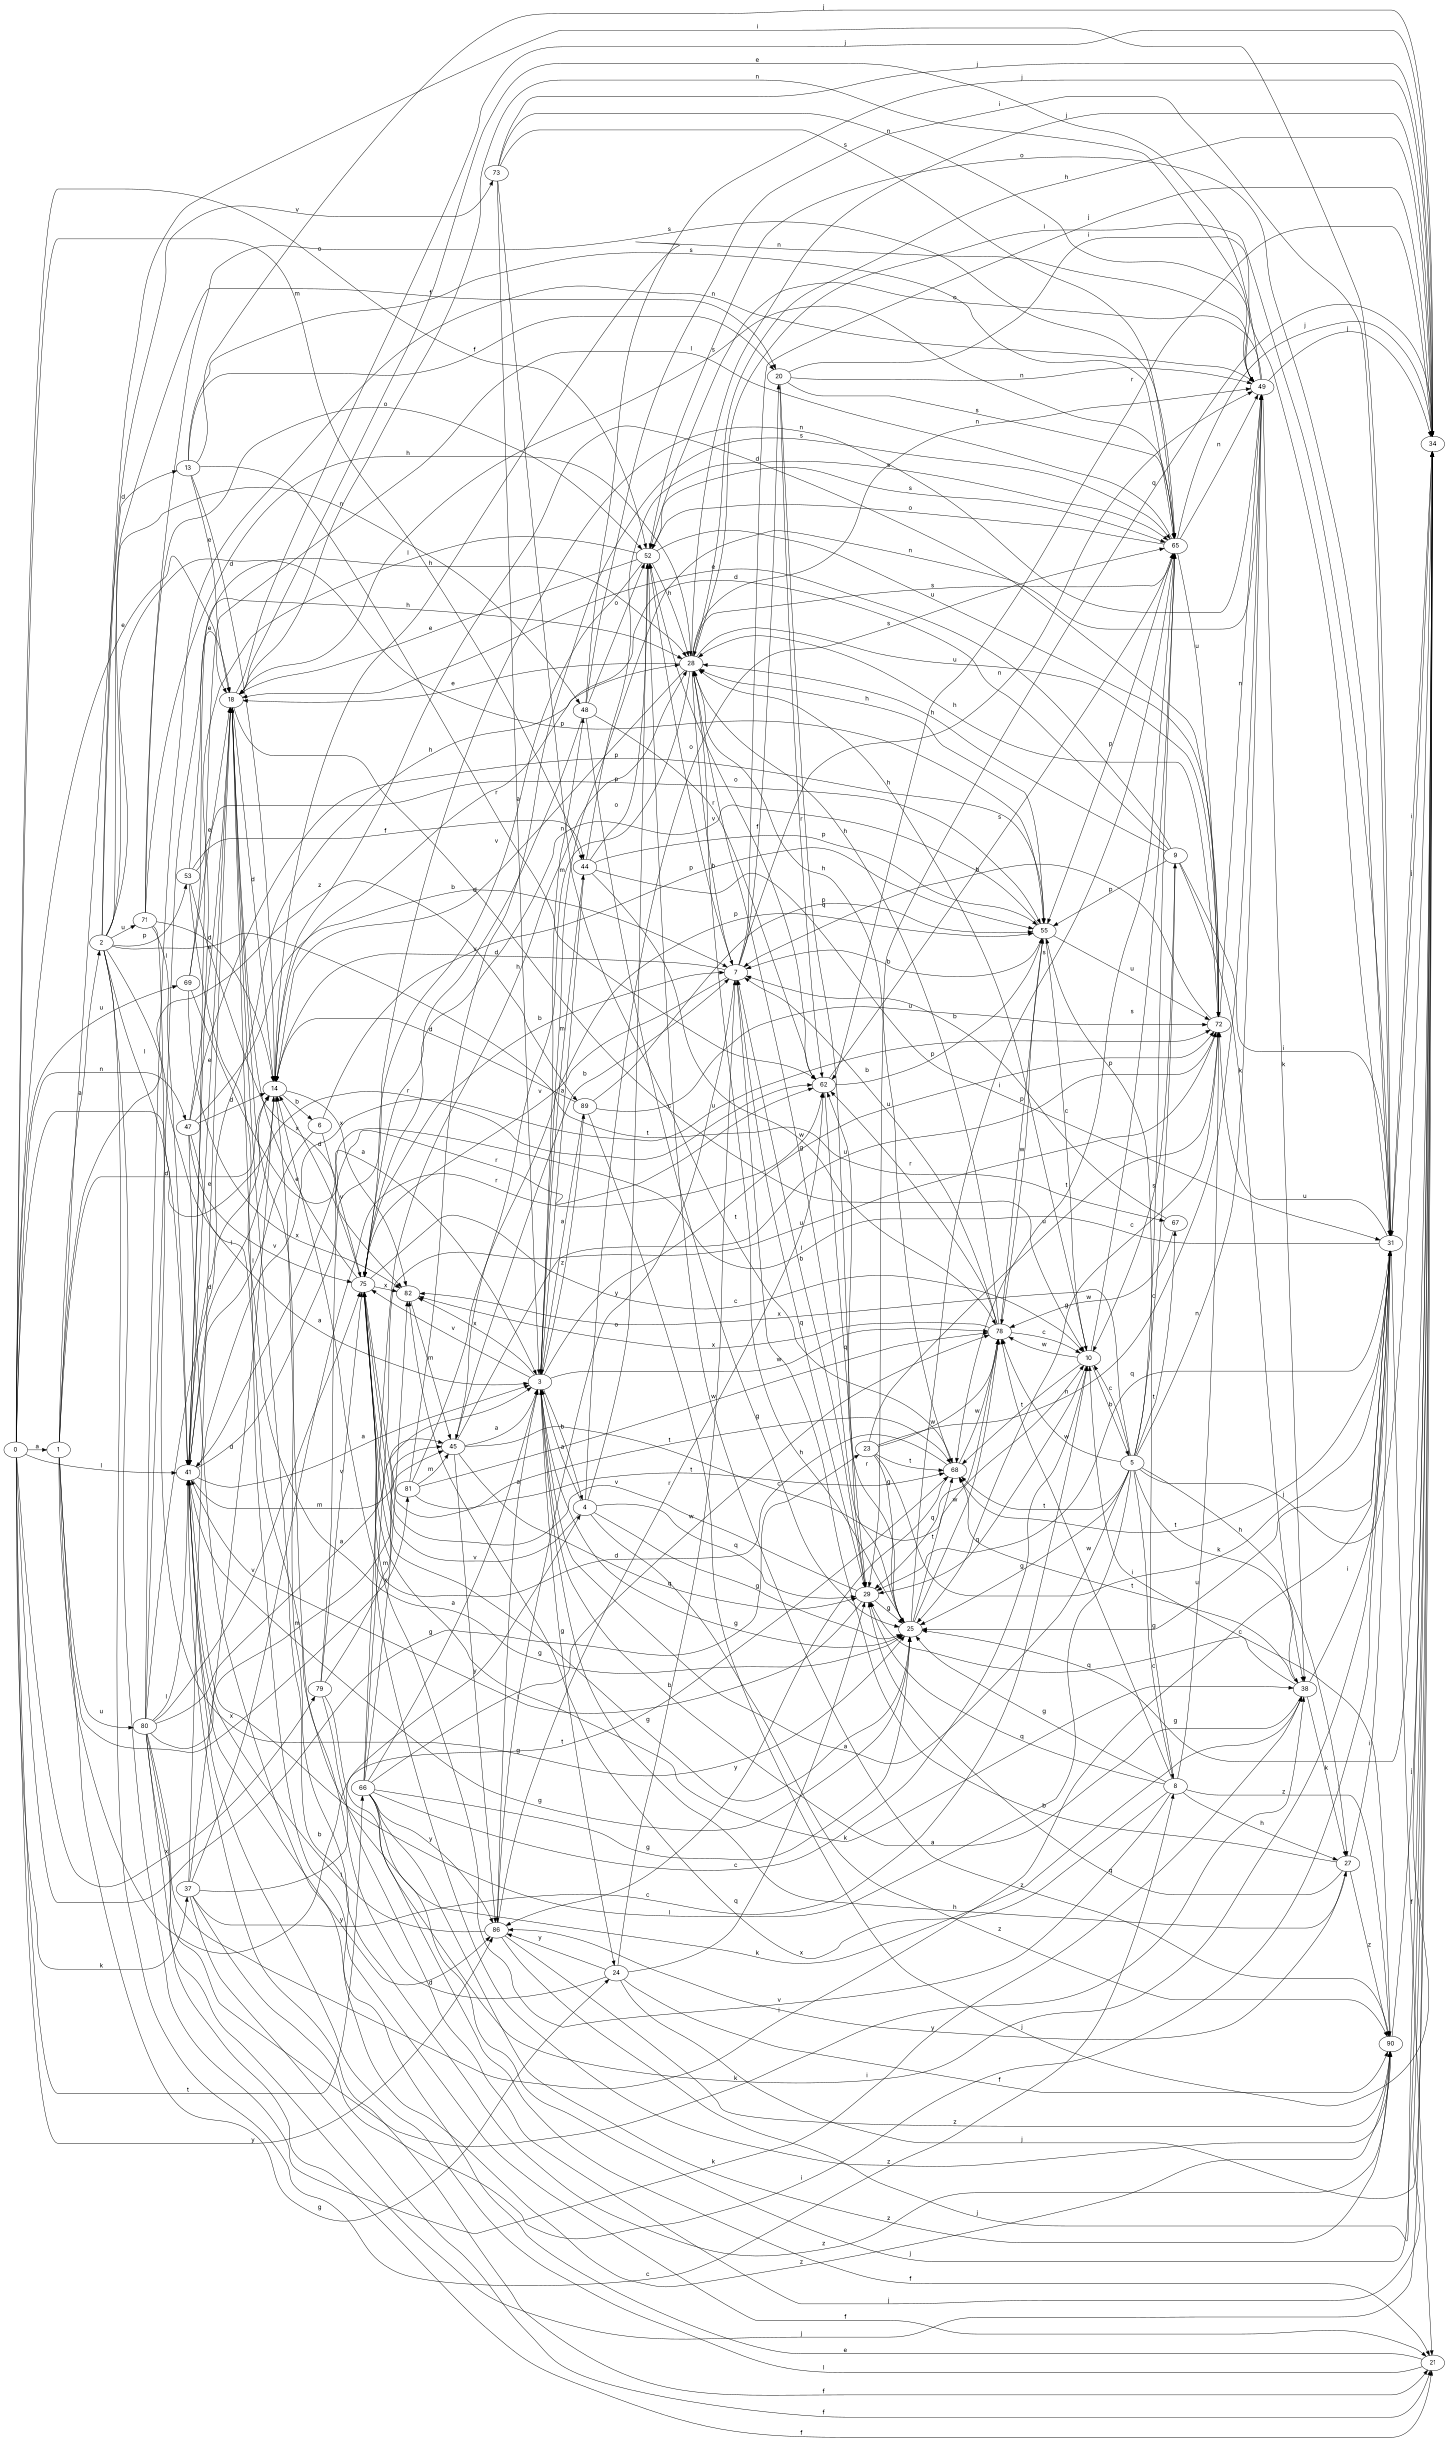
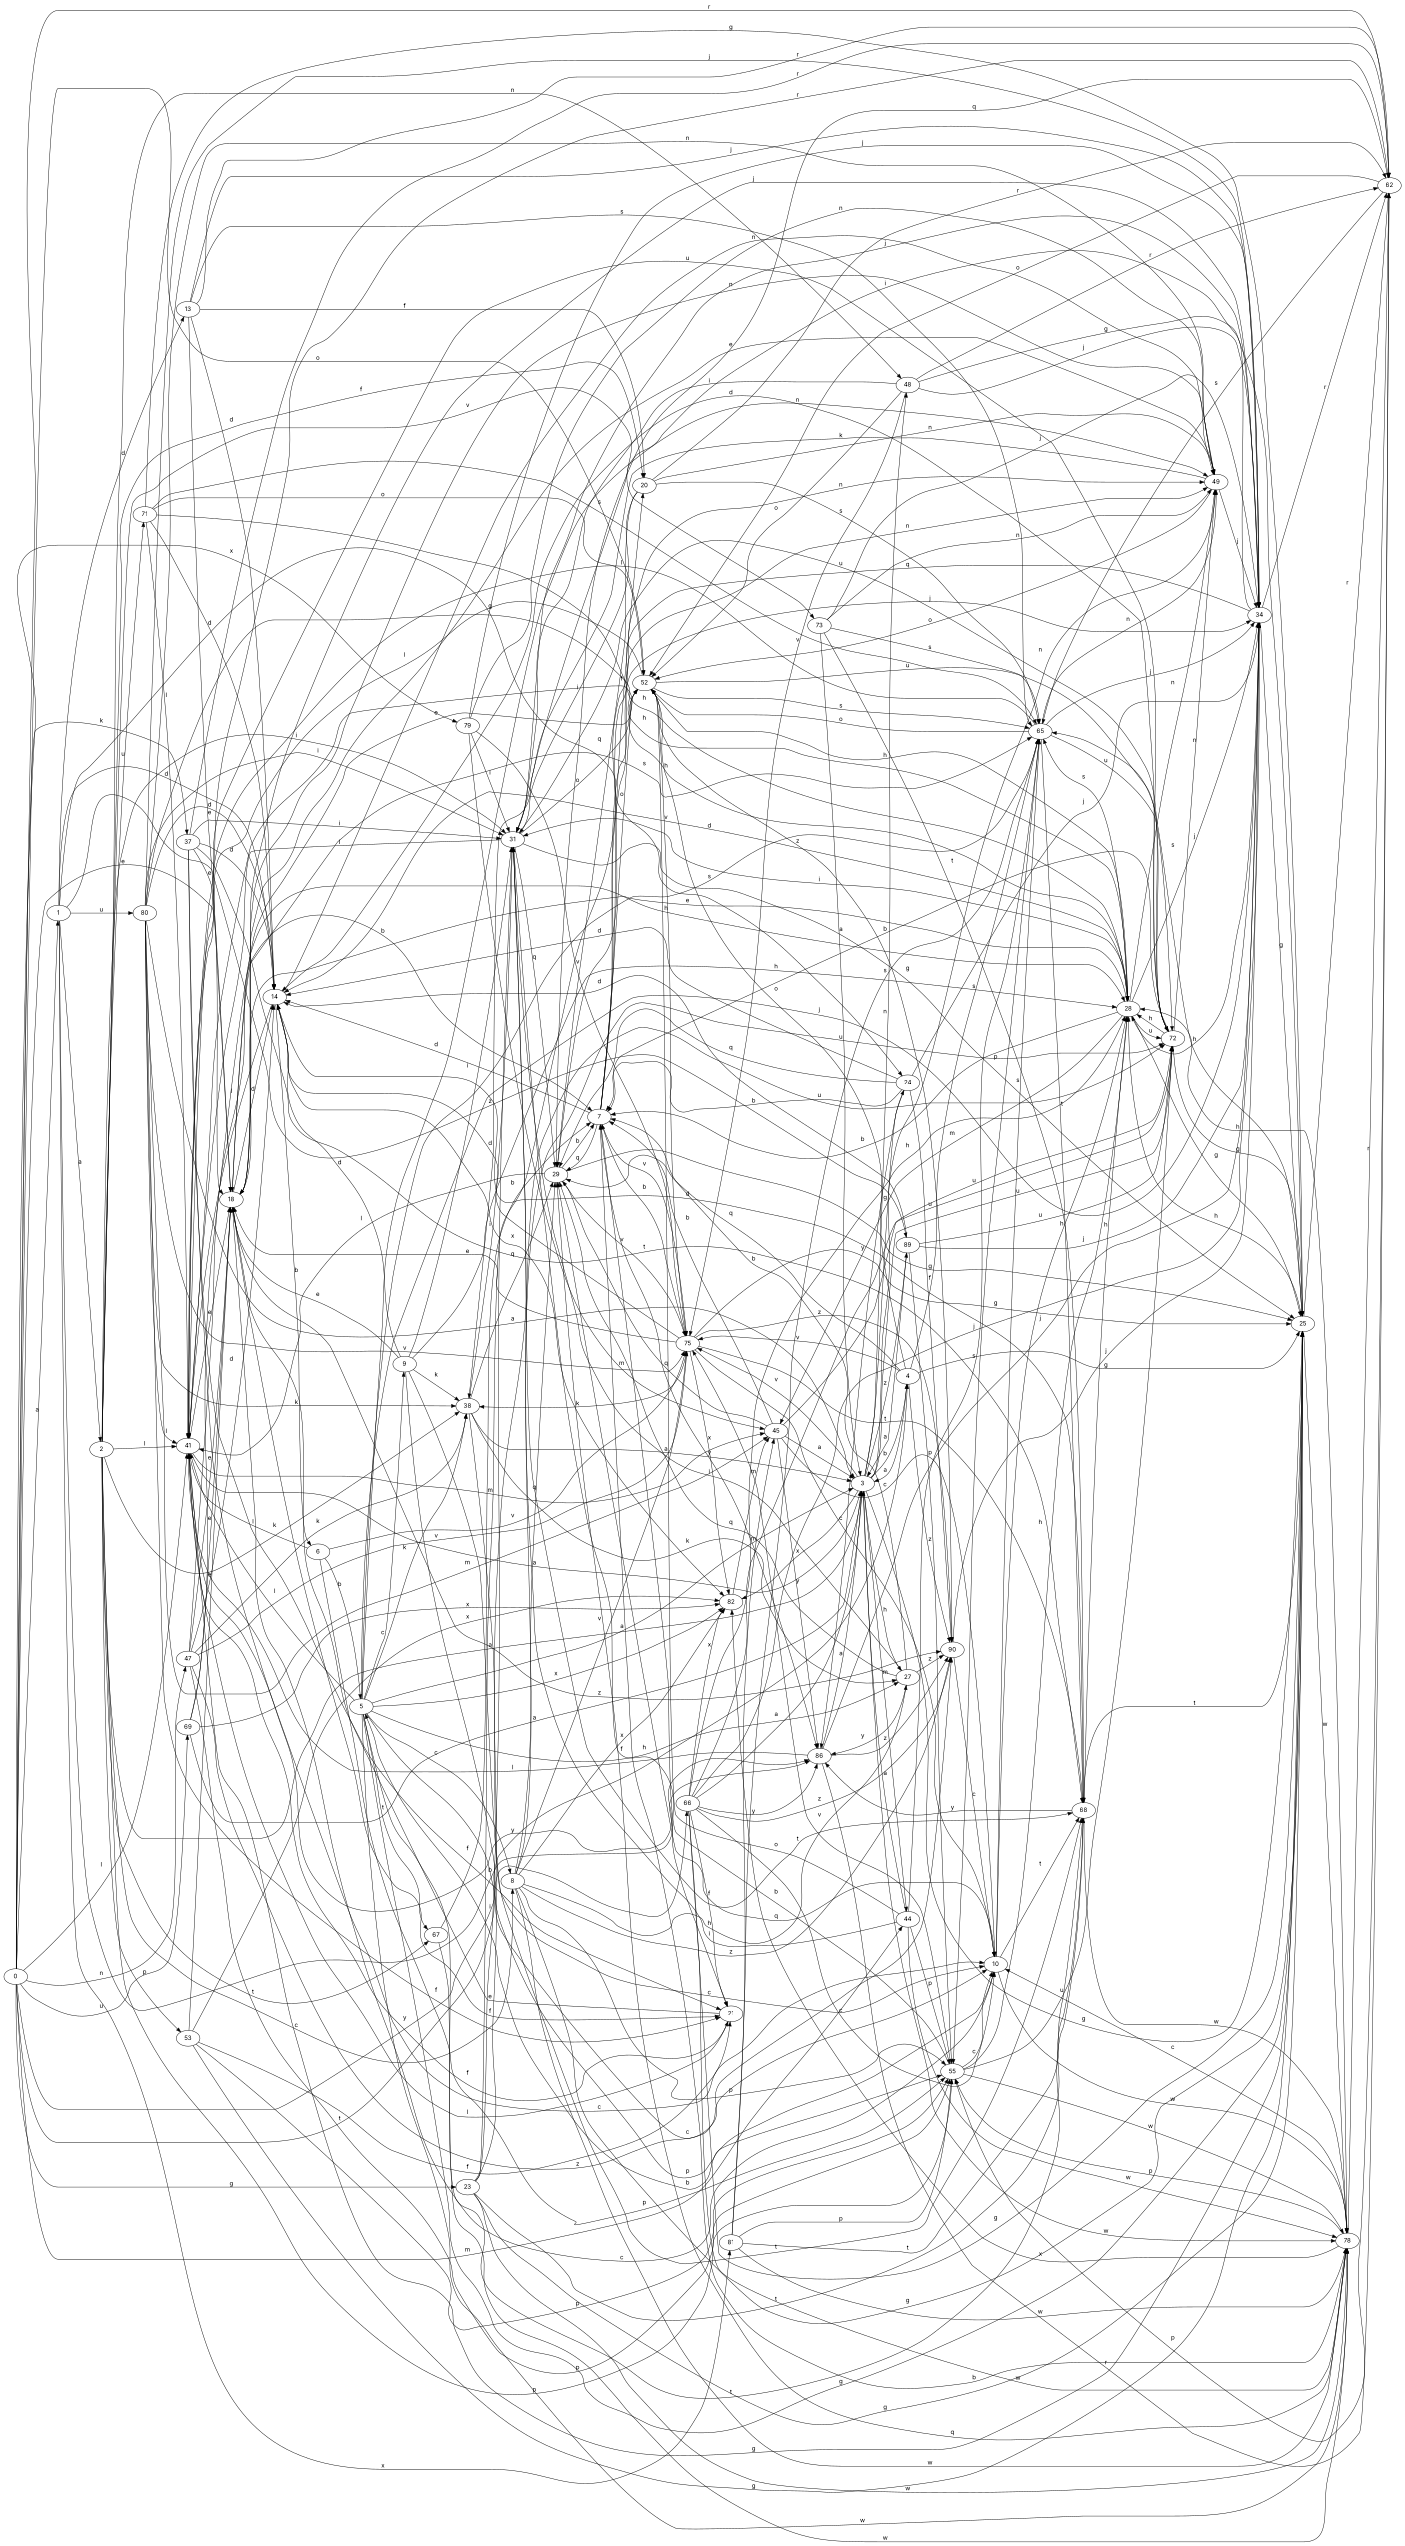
edge "53" -> "44": now "53" -> "21"
edge "6" -> "5": added, label "b"
